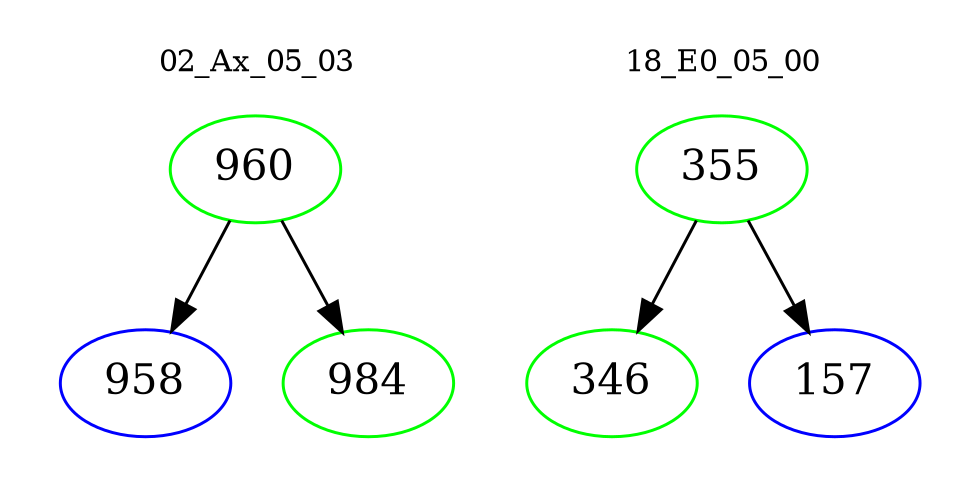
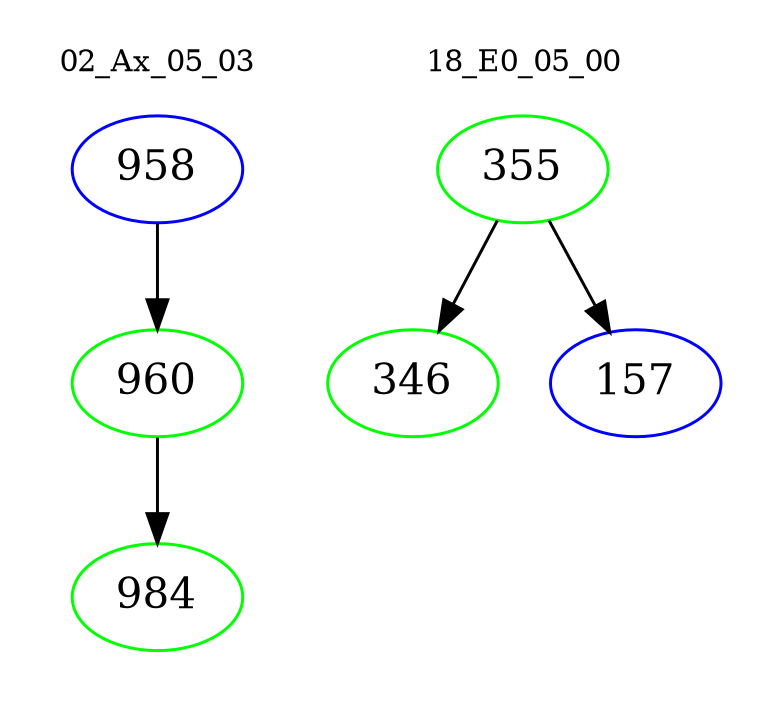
edge "960" -> "958": reversed
